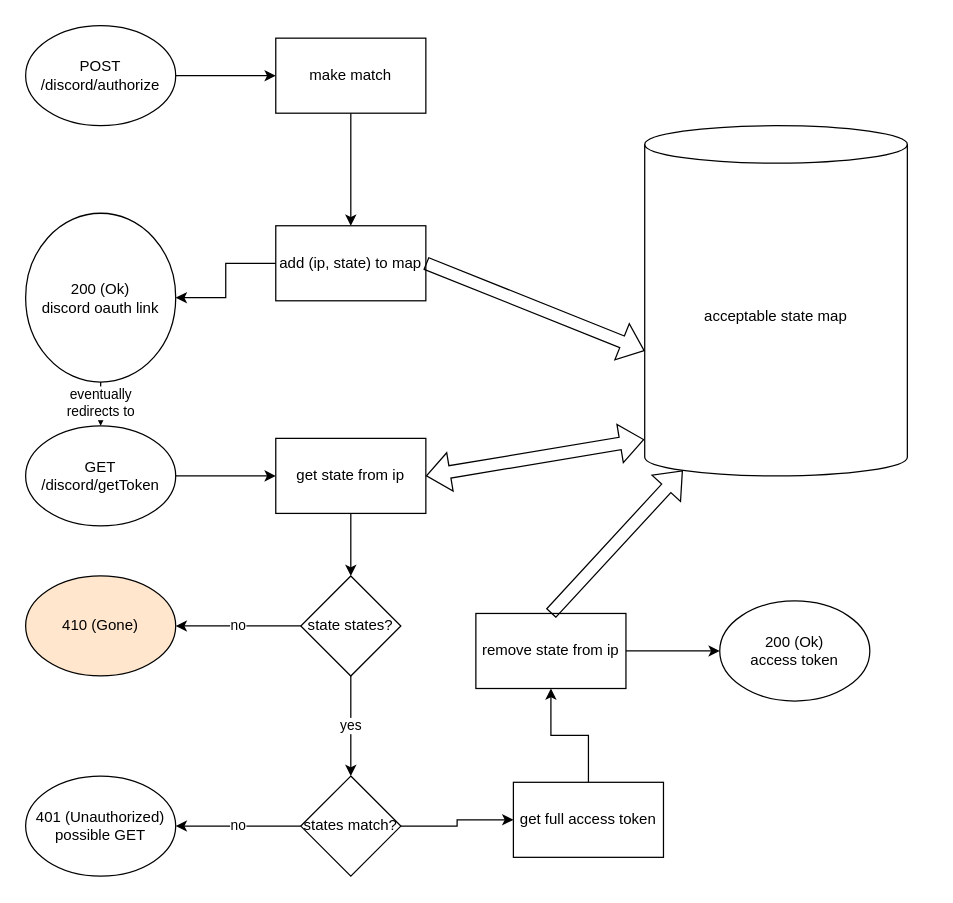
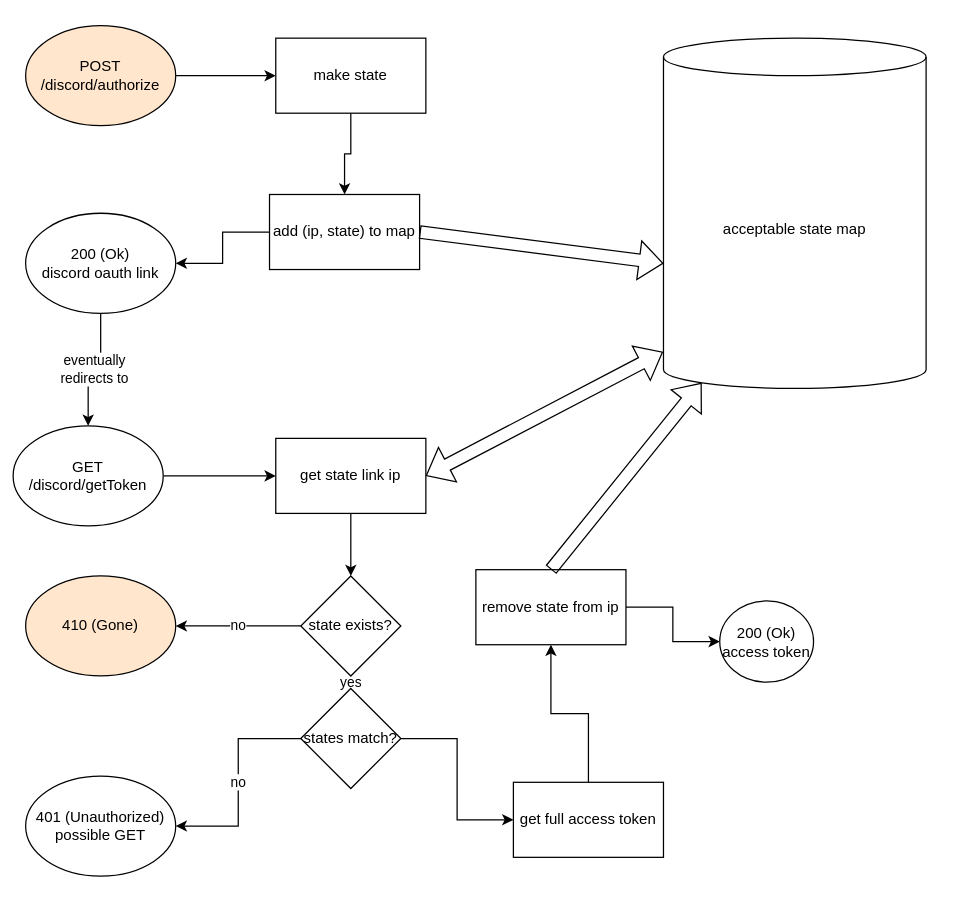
node "POST /discord/authorize": fillcolor #ffffff -> #ffe6cc
node "make match": label "make match" -> "make state"
node "add (ip, state) to map": moved (351, 263) -> (344, 232)
node "200 (Ok) discord oauth link": size 150x169 -> 150x100
node "acceptable state map": moved (776, 301) -> (794, 213)
node "GET /discord/getToken": moved (101, 476) -> (88, 476)
node "get state from ip": label "get state from ip" -> "get state link ip"
node "state states?": label "state states?" -> "state exists?"
node "remove state from ip": moved (551, 651) -> (551, 607)
node "200 (Ok) access token": size 150x100 -> 94x81
node "states match?": moved (351, 826) -> (351, 738)
